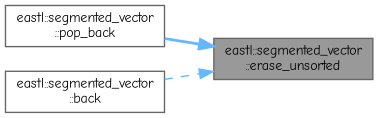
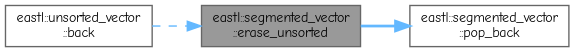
edge "eastl::segmented_vector ::pop_back" -> "eastl::segmented_vector ::erase_unsorted": reversed
node "eastl::segmented_vector ::back": label "eastl::segmented_vector ::back" -> "eastl::unsorted_vector ::back"
